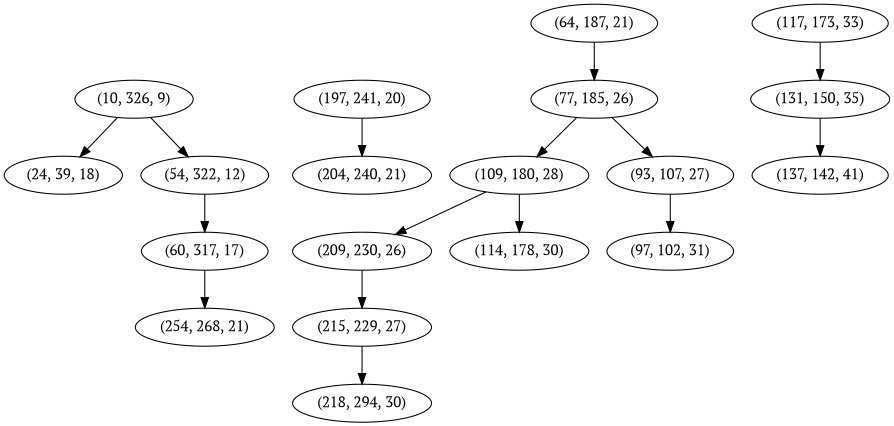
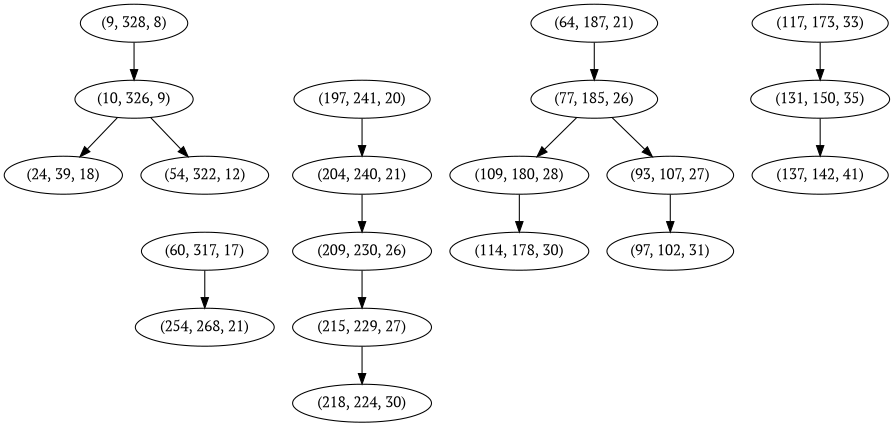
node "(9, 328, 8)": added
edge "(54, 322, 12)" -> "(60, 317, 17)": removed
edge "(109, 180, 28)" -> "(209, 230, 26)": now "(204, 240, 21)" -> "(209, 230, 26)"
node "(218, 294, 30)": label "(218, 294, 30)" -> "(218, 224, 30)"
